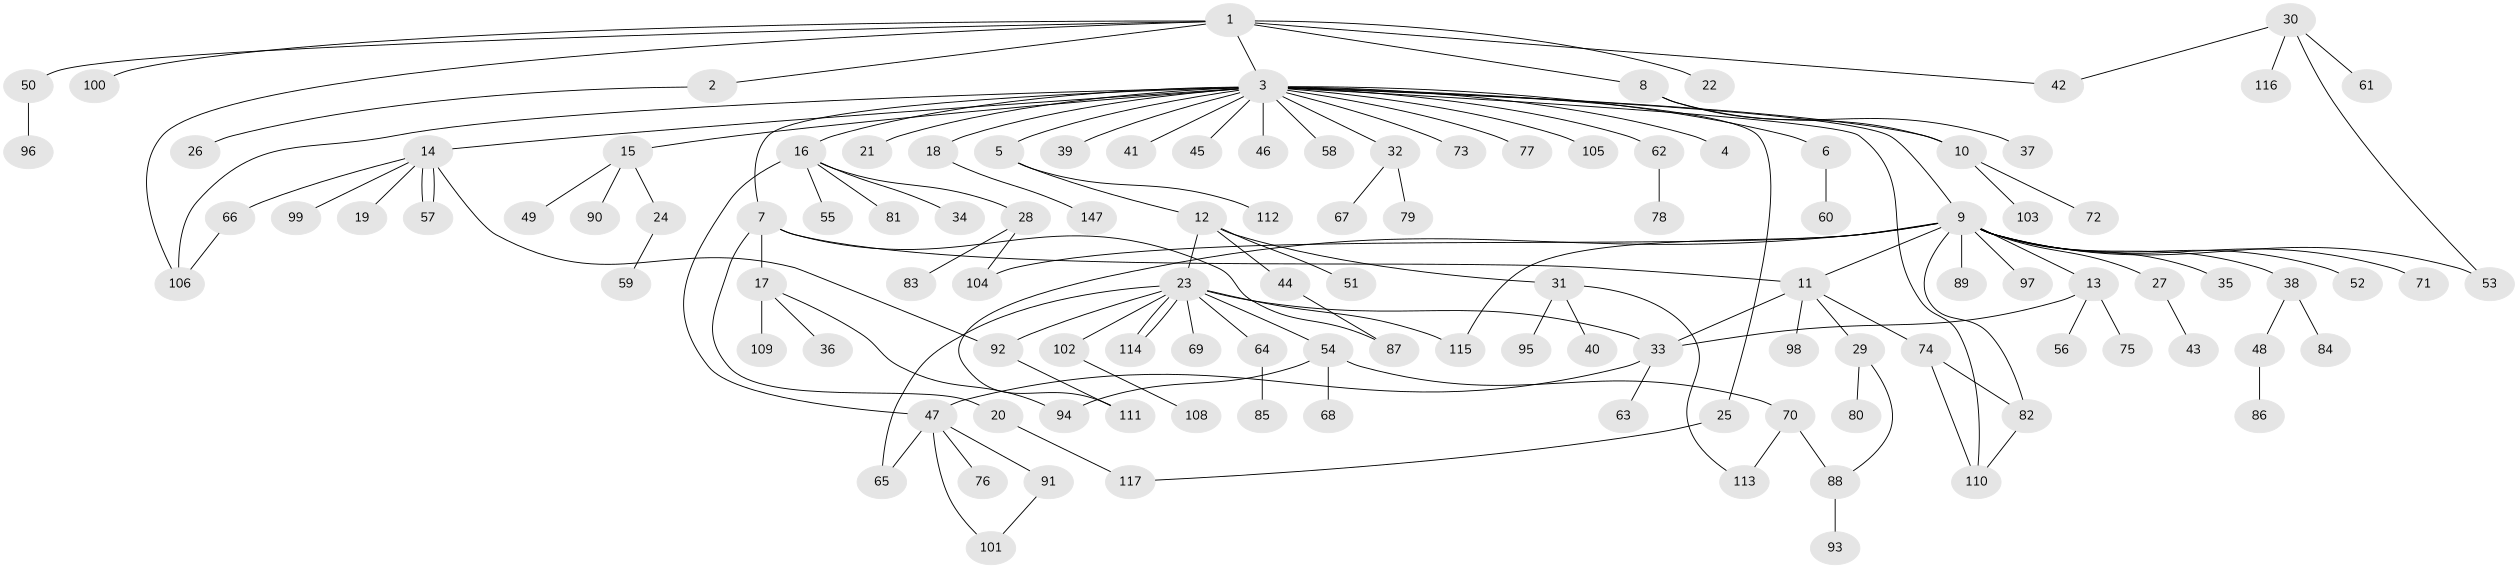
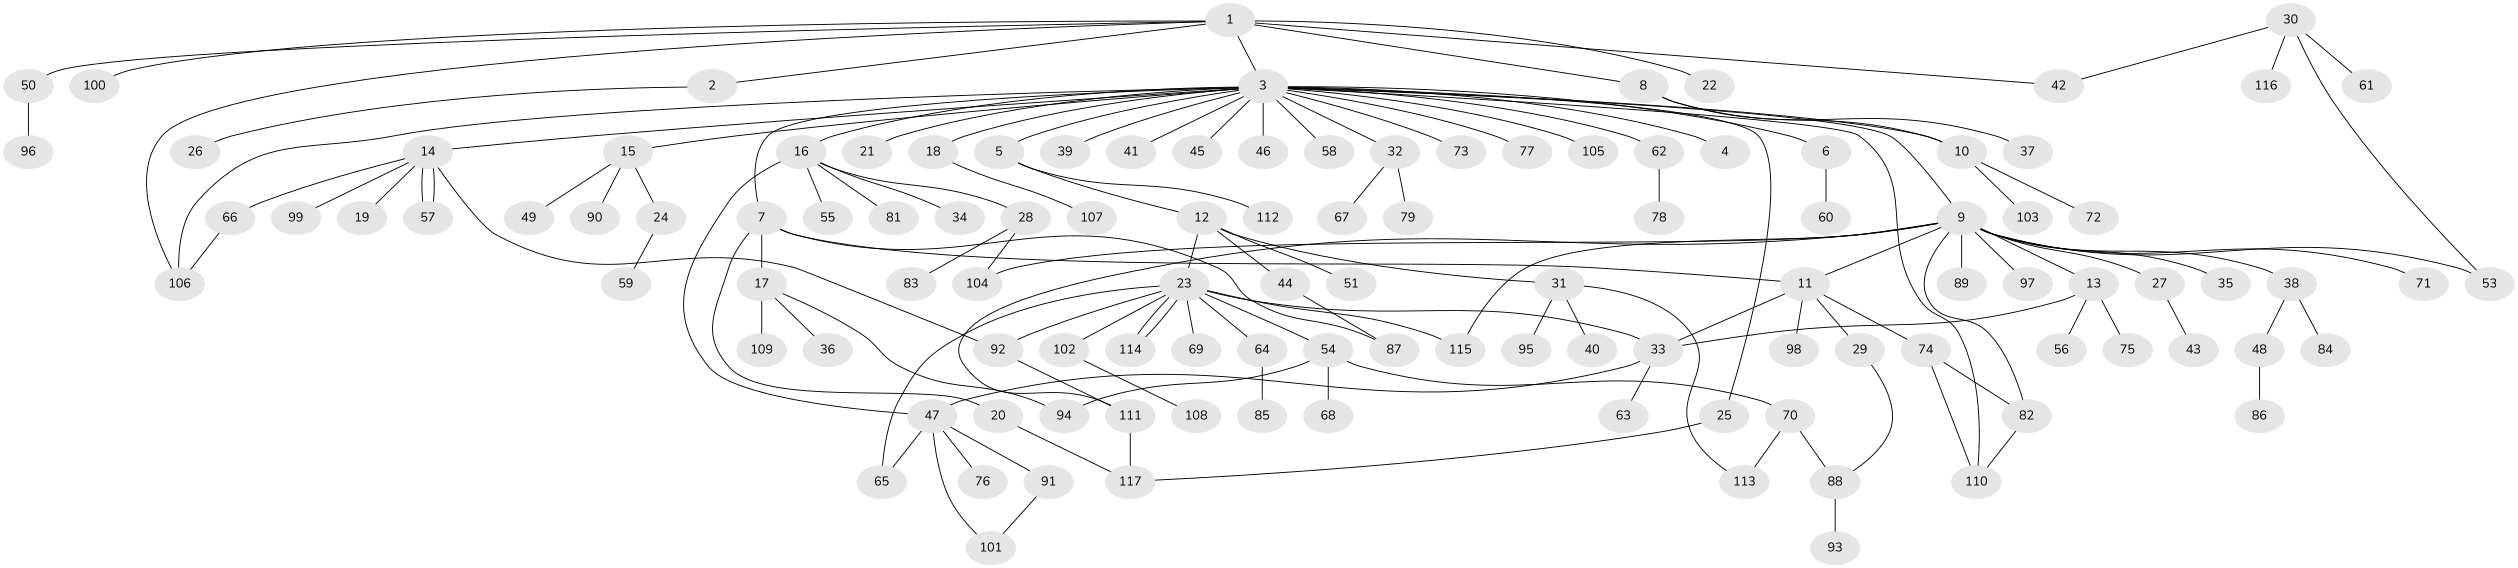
node "147": label "147" -> "107"
node "52": removed
node "80": removed
edge "111" -- "117": added
